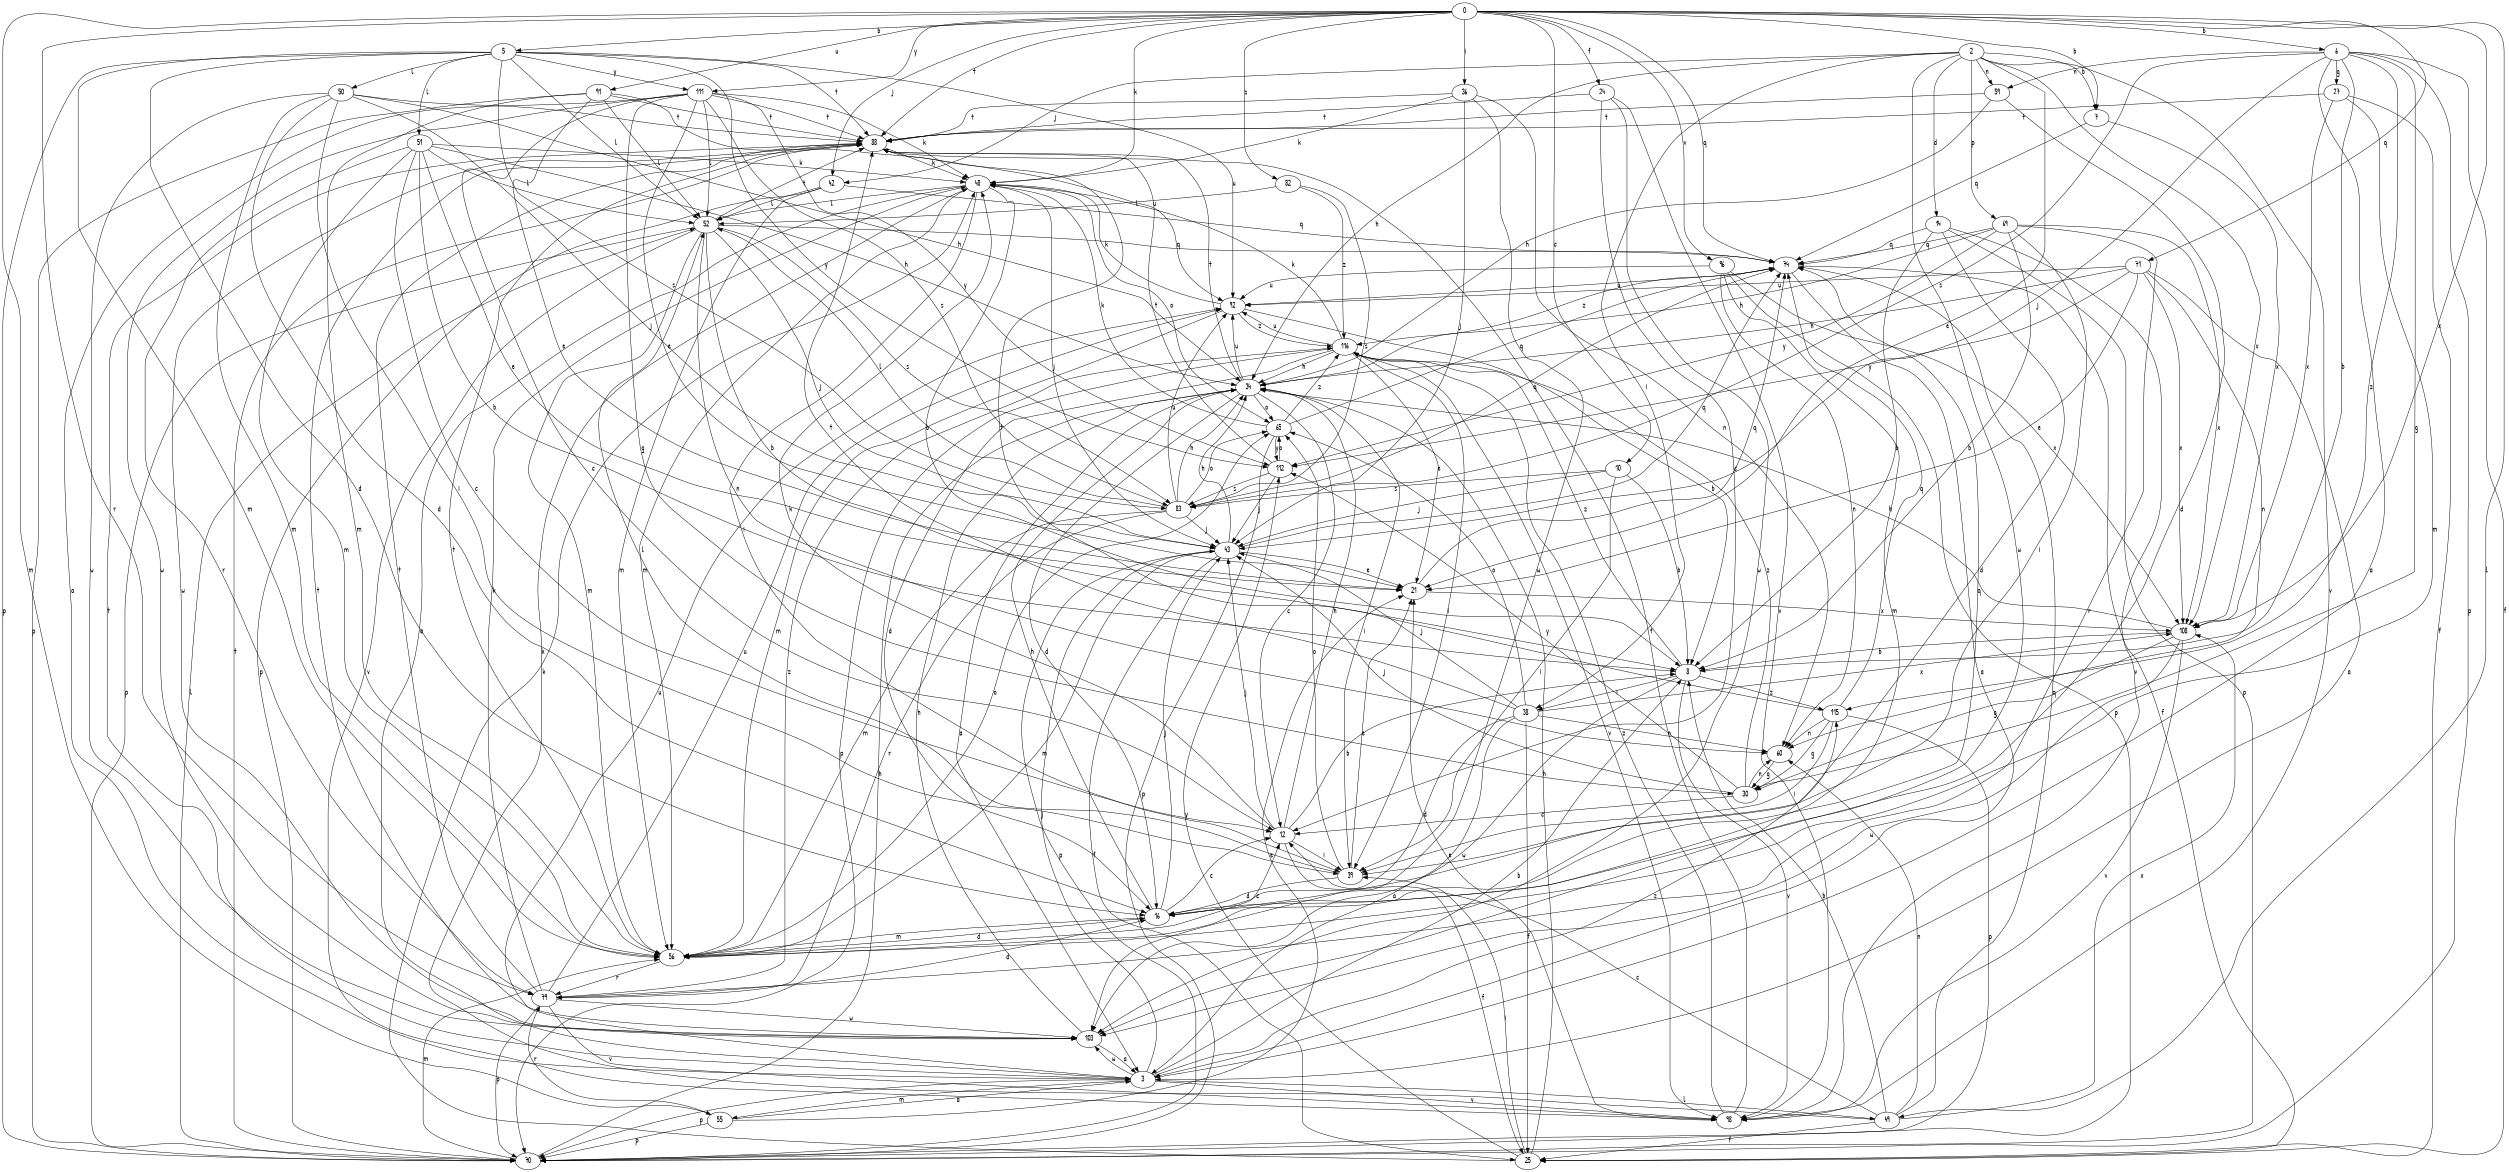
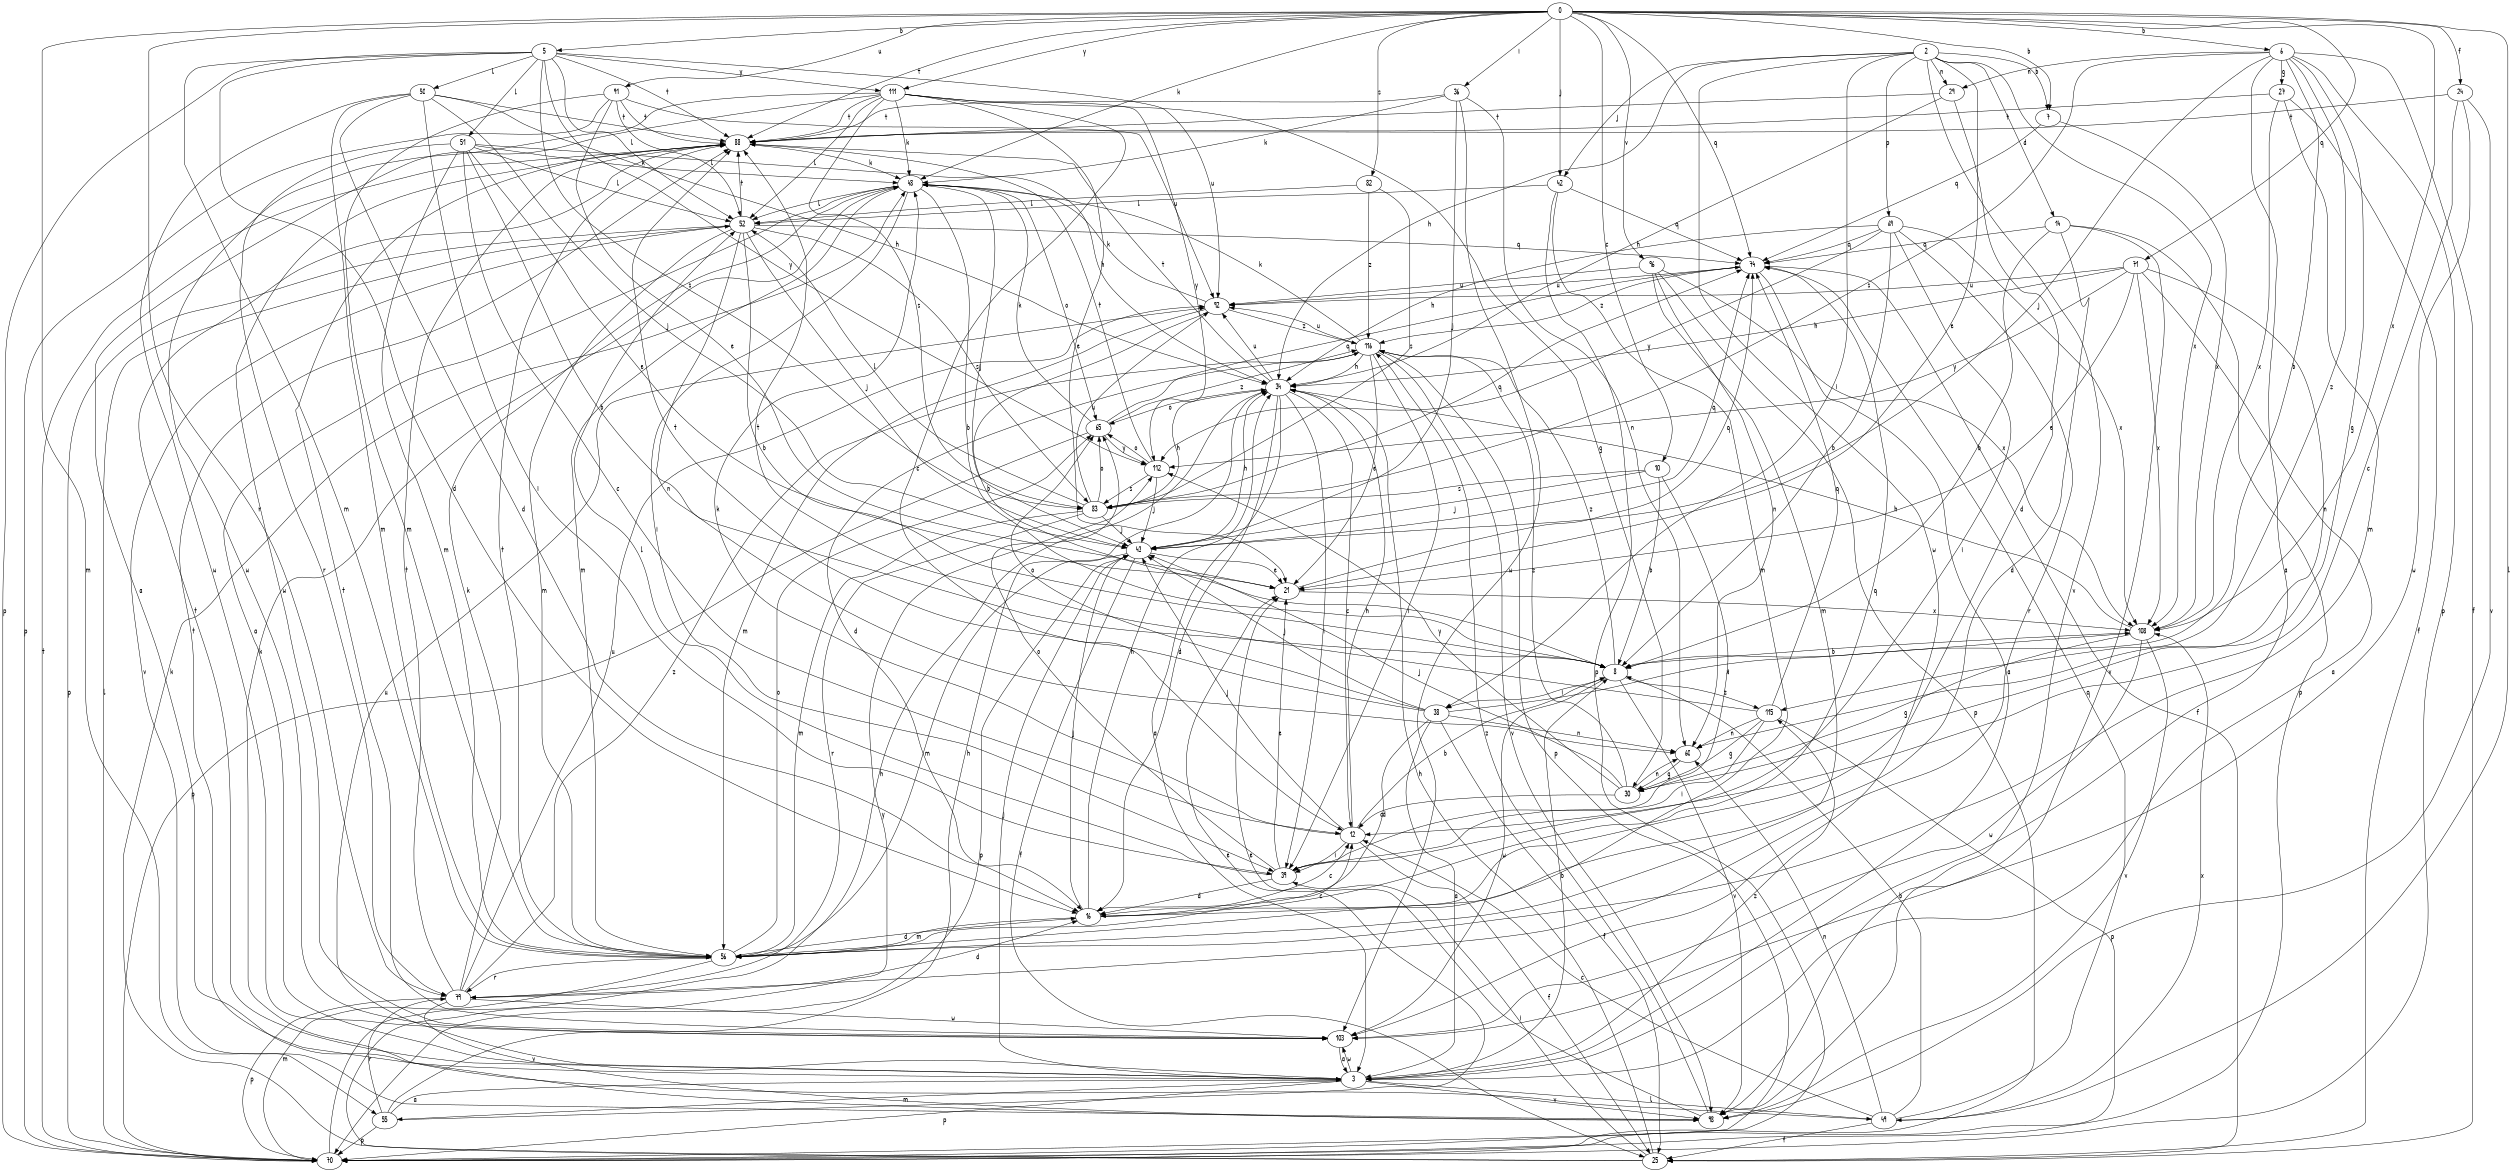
node "59": label "59" -> "29"
edge "103" -> "34": now "55" -> "34"
edge "70" -> "56": reversed
